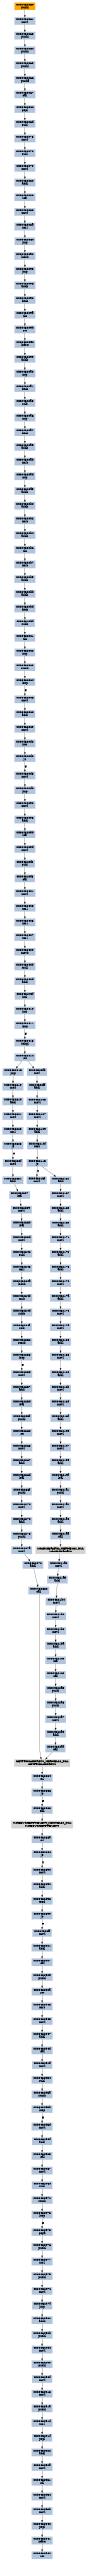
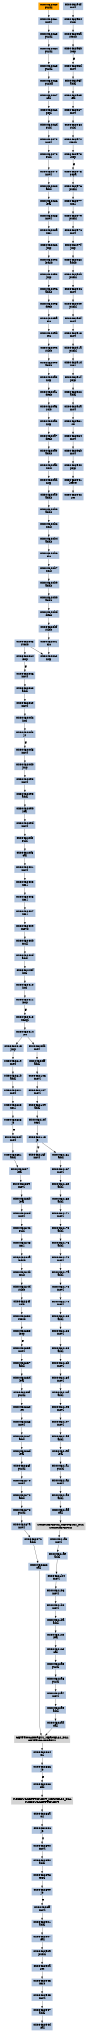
node "0x0043209c leave": label "0x0043209c leave" -> "0x0043209c subb"
edge "0x004320c2 nop" -> "0x004320c3 stosb": reversed
edge "0x0043294d leal" -> "0x0043294f movl": removed
